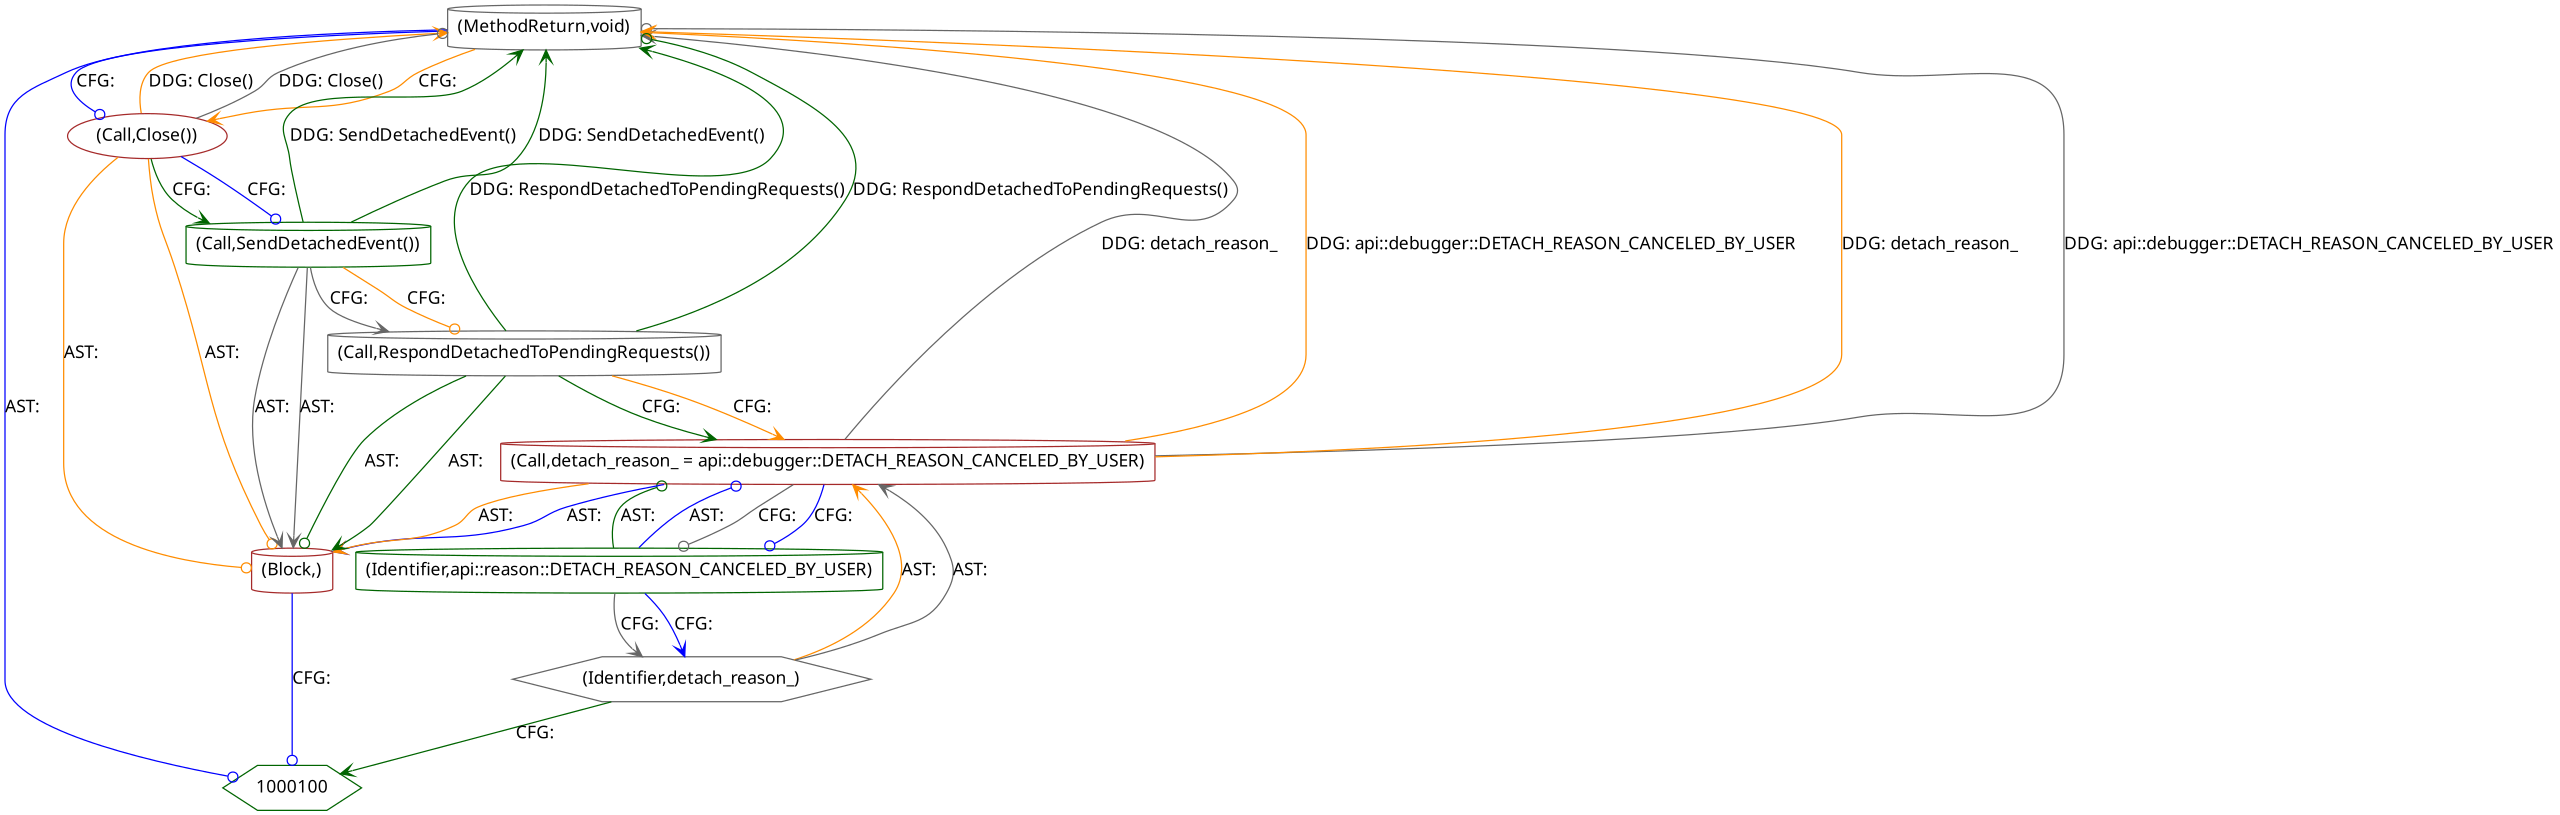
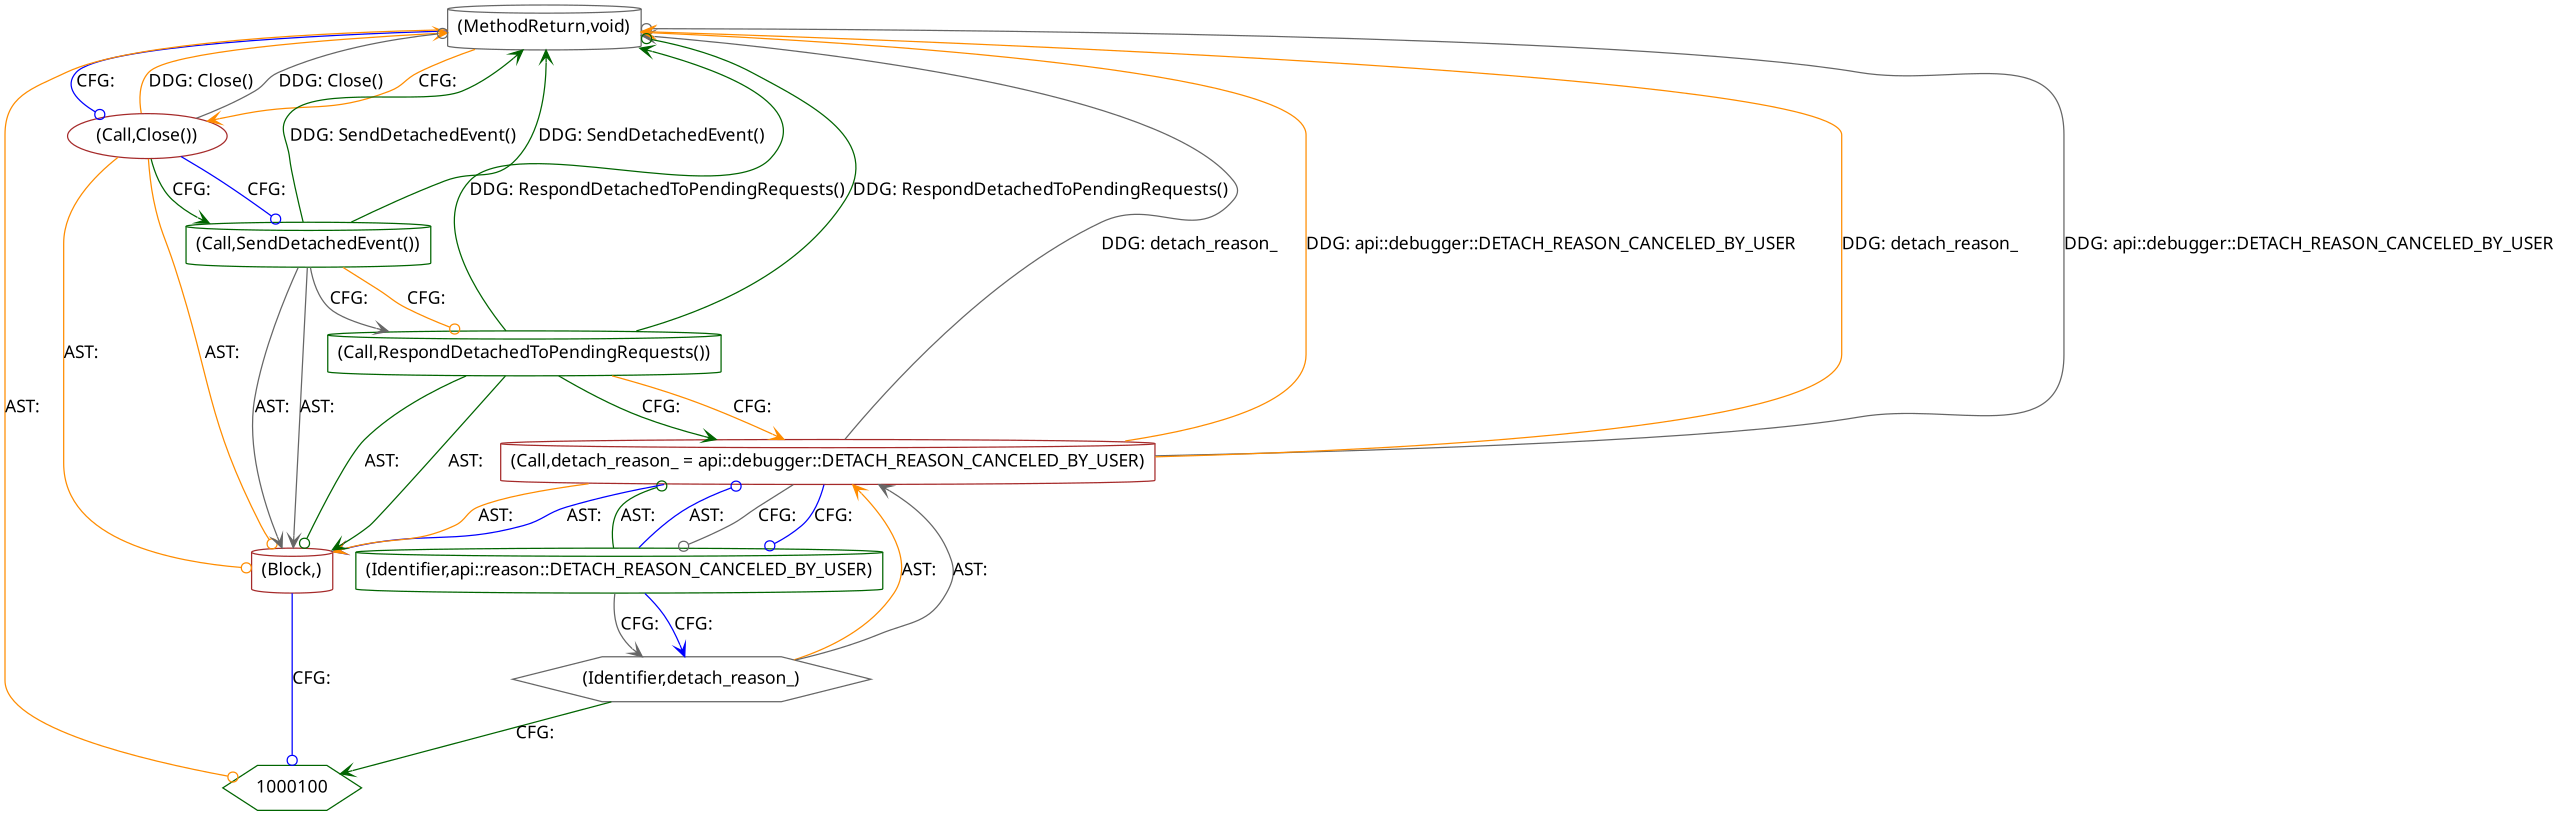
edge "(MethodReturn,void)" -> "1000100": color blue -> darkorange
node "(Call,RespondDetachedToPendingRequests())": color gray40 -> darkgreen
